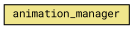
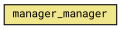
node "animation_manager": label "animation_manager" -> "manager_manager"
